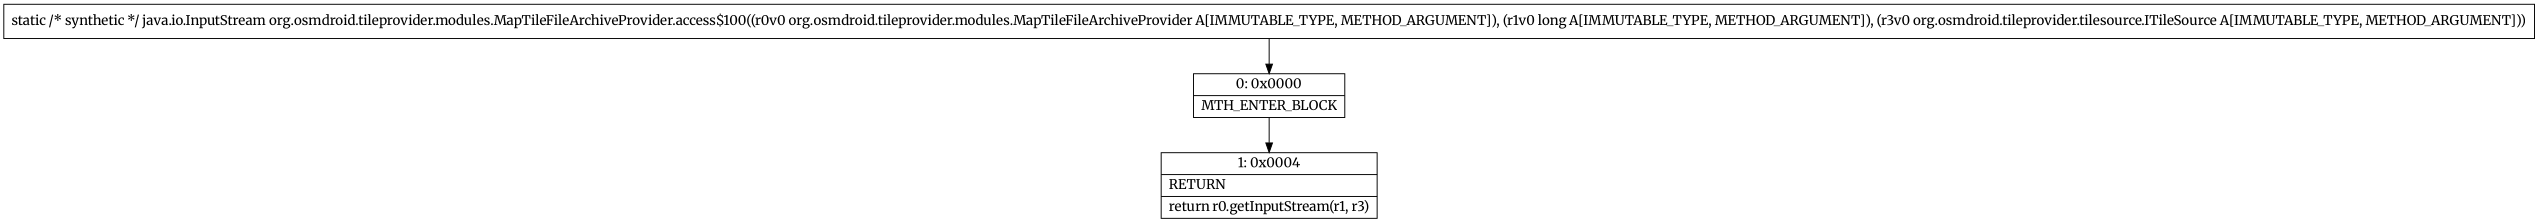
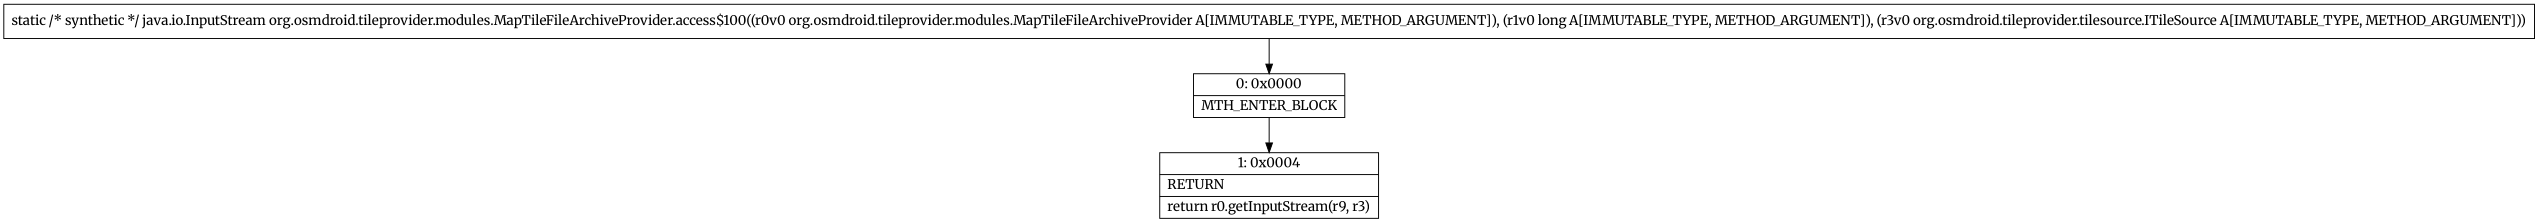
node "1: 0x0004": text "return r0.getInputStream(r1, r3)" -> "return r0.getInputStream(r9, r3)"
